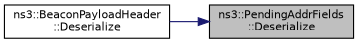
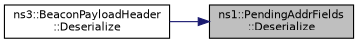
node "ns3::PendingAddrFields ::Deserialize": label "ns3::PendingAddrFields ::Deserialize" -> "ns1::PendingAddrFields ::Deserialize"
